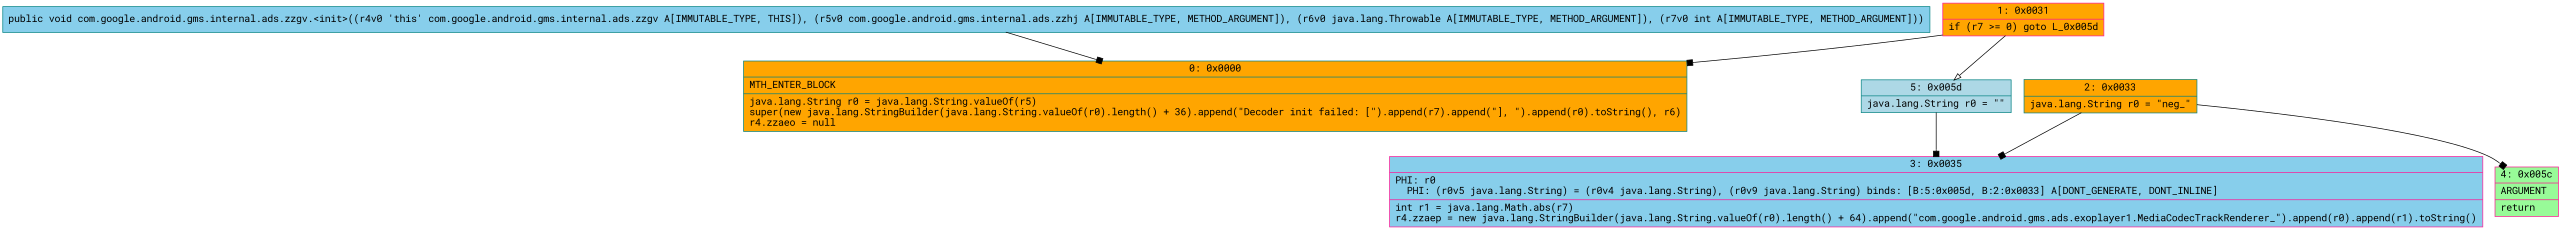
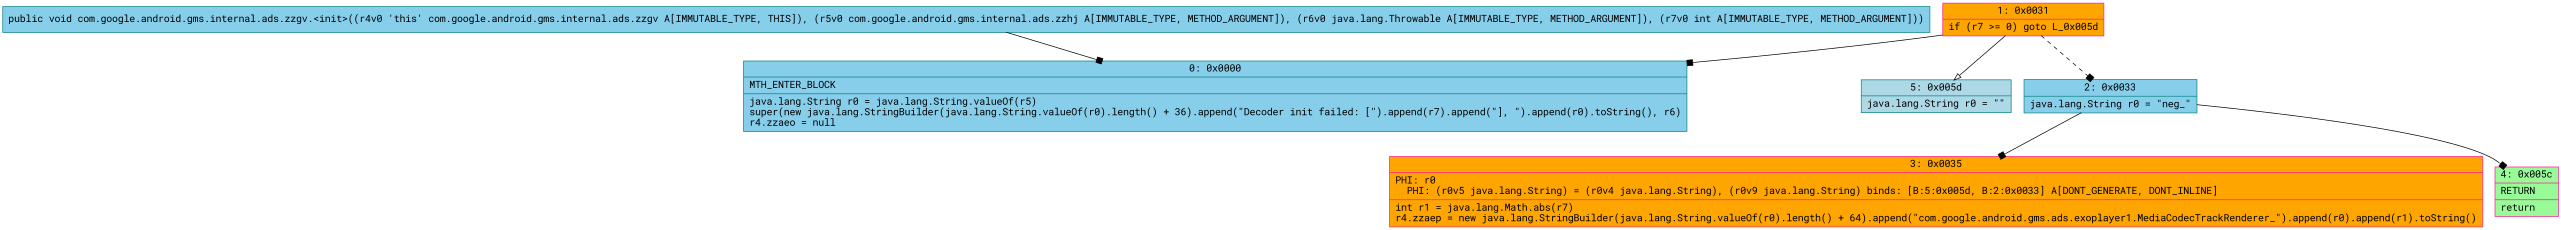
edge "1: 0x0031" -> "2: 0x0033": added
node "0: 0x0000": fillcolor orange -> skyblue
node "2: 0x0033": fillcolor orange -> skyblue
edge "5: 0x005d" -> "3: 0x0035": removed
node "4: 0x005c": text "ARGUMENT" -> "RETURN"
node "3: 0x0035": fillcolor skyblue -> orange
